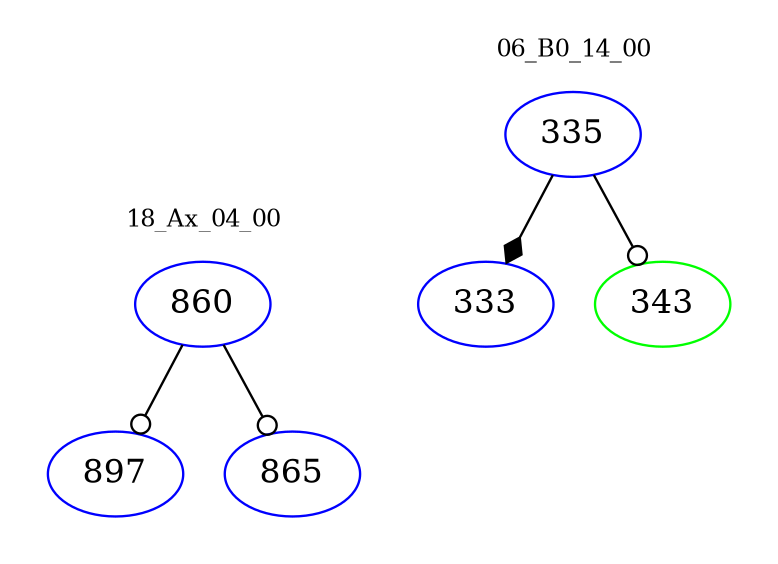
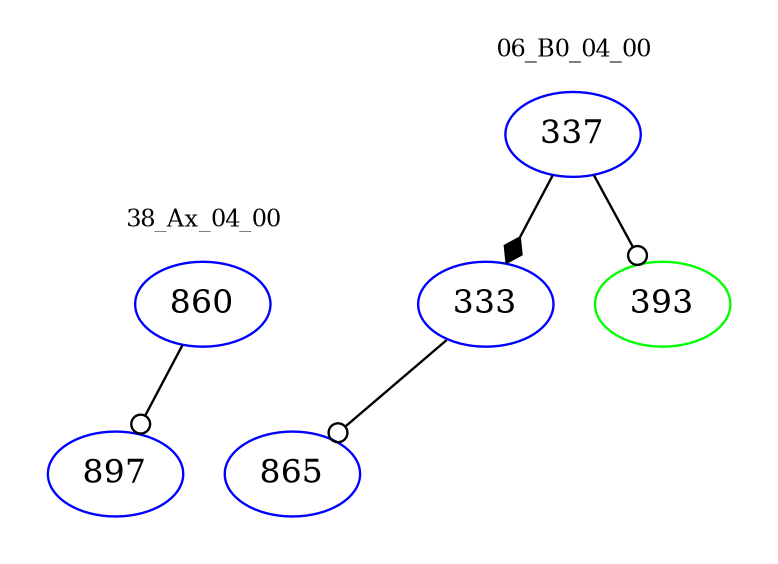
cluster "06_B0_14_00": label "06_B0_14_00" -> "06_B0_04_00"
node "335": label "335" -> "337"
cluster "18_Ax_04_00": label "18_Ax_04_00" -> "38_Ax_04_00"
node "343": label "343" -> "393"
edge "860" -> "865": now "333" -> "865"
